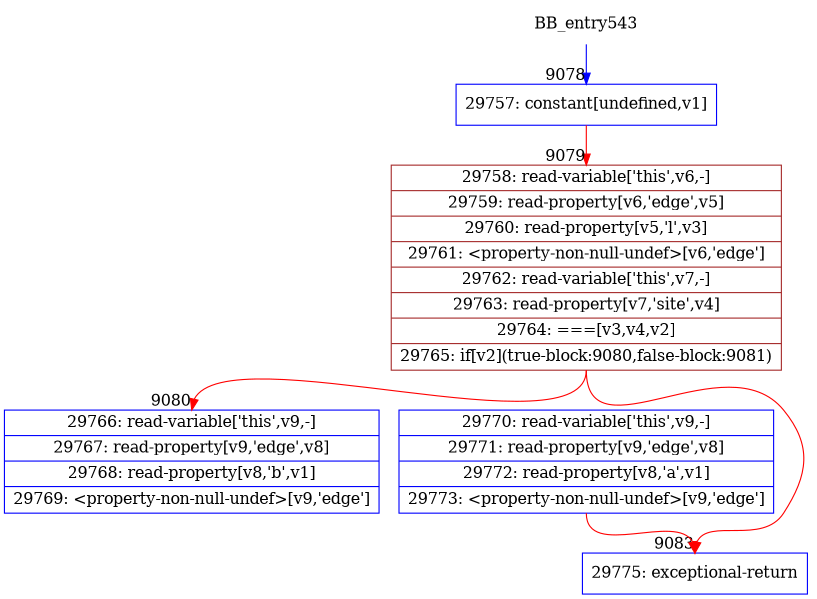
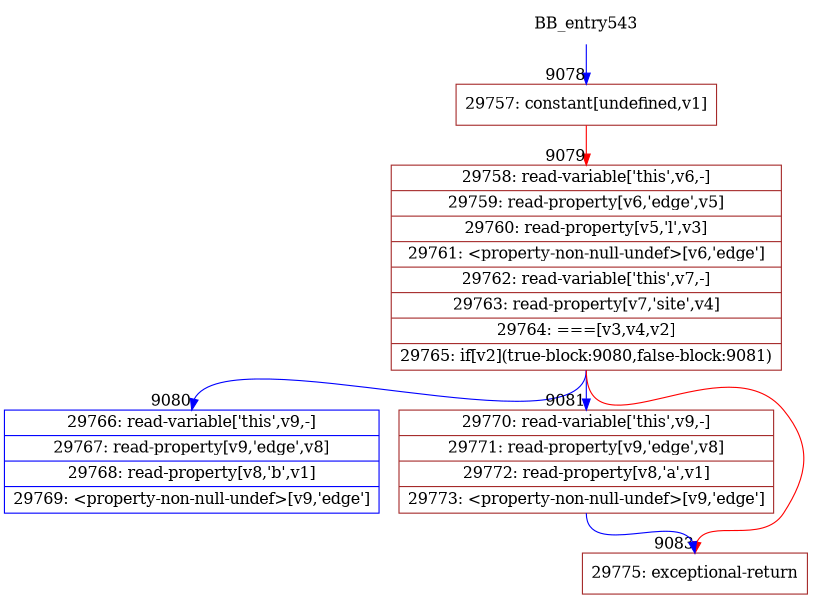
node "29757: constant[undefined,v1]": color blue -> brown
edge "29758: read-variable['this',v6,-]" -> "29770: read-variable['this',v9,-]": added
edge "29758: read-variable['this',v6,-]" -> "29766: read-variable['this',v9,-]": color red -> blue
node "29770: read-variable['this',v9,-]": color blue -> brown
edge "29770: read-variable['this',v9,-]" -> "29775: exceptional-return": color red -> blue
node "29775: exceptional-return": color blue -> brown
